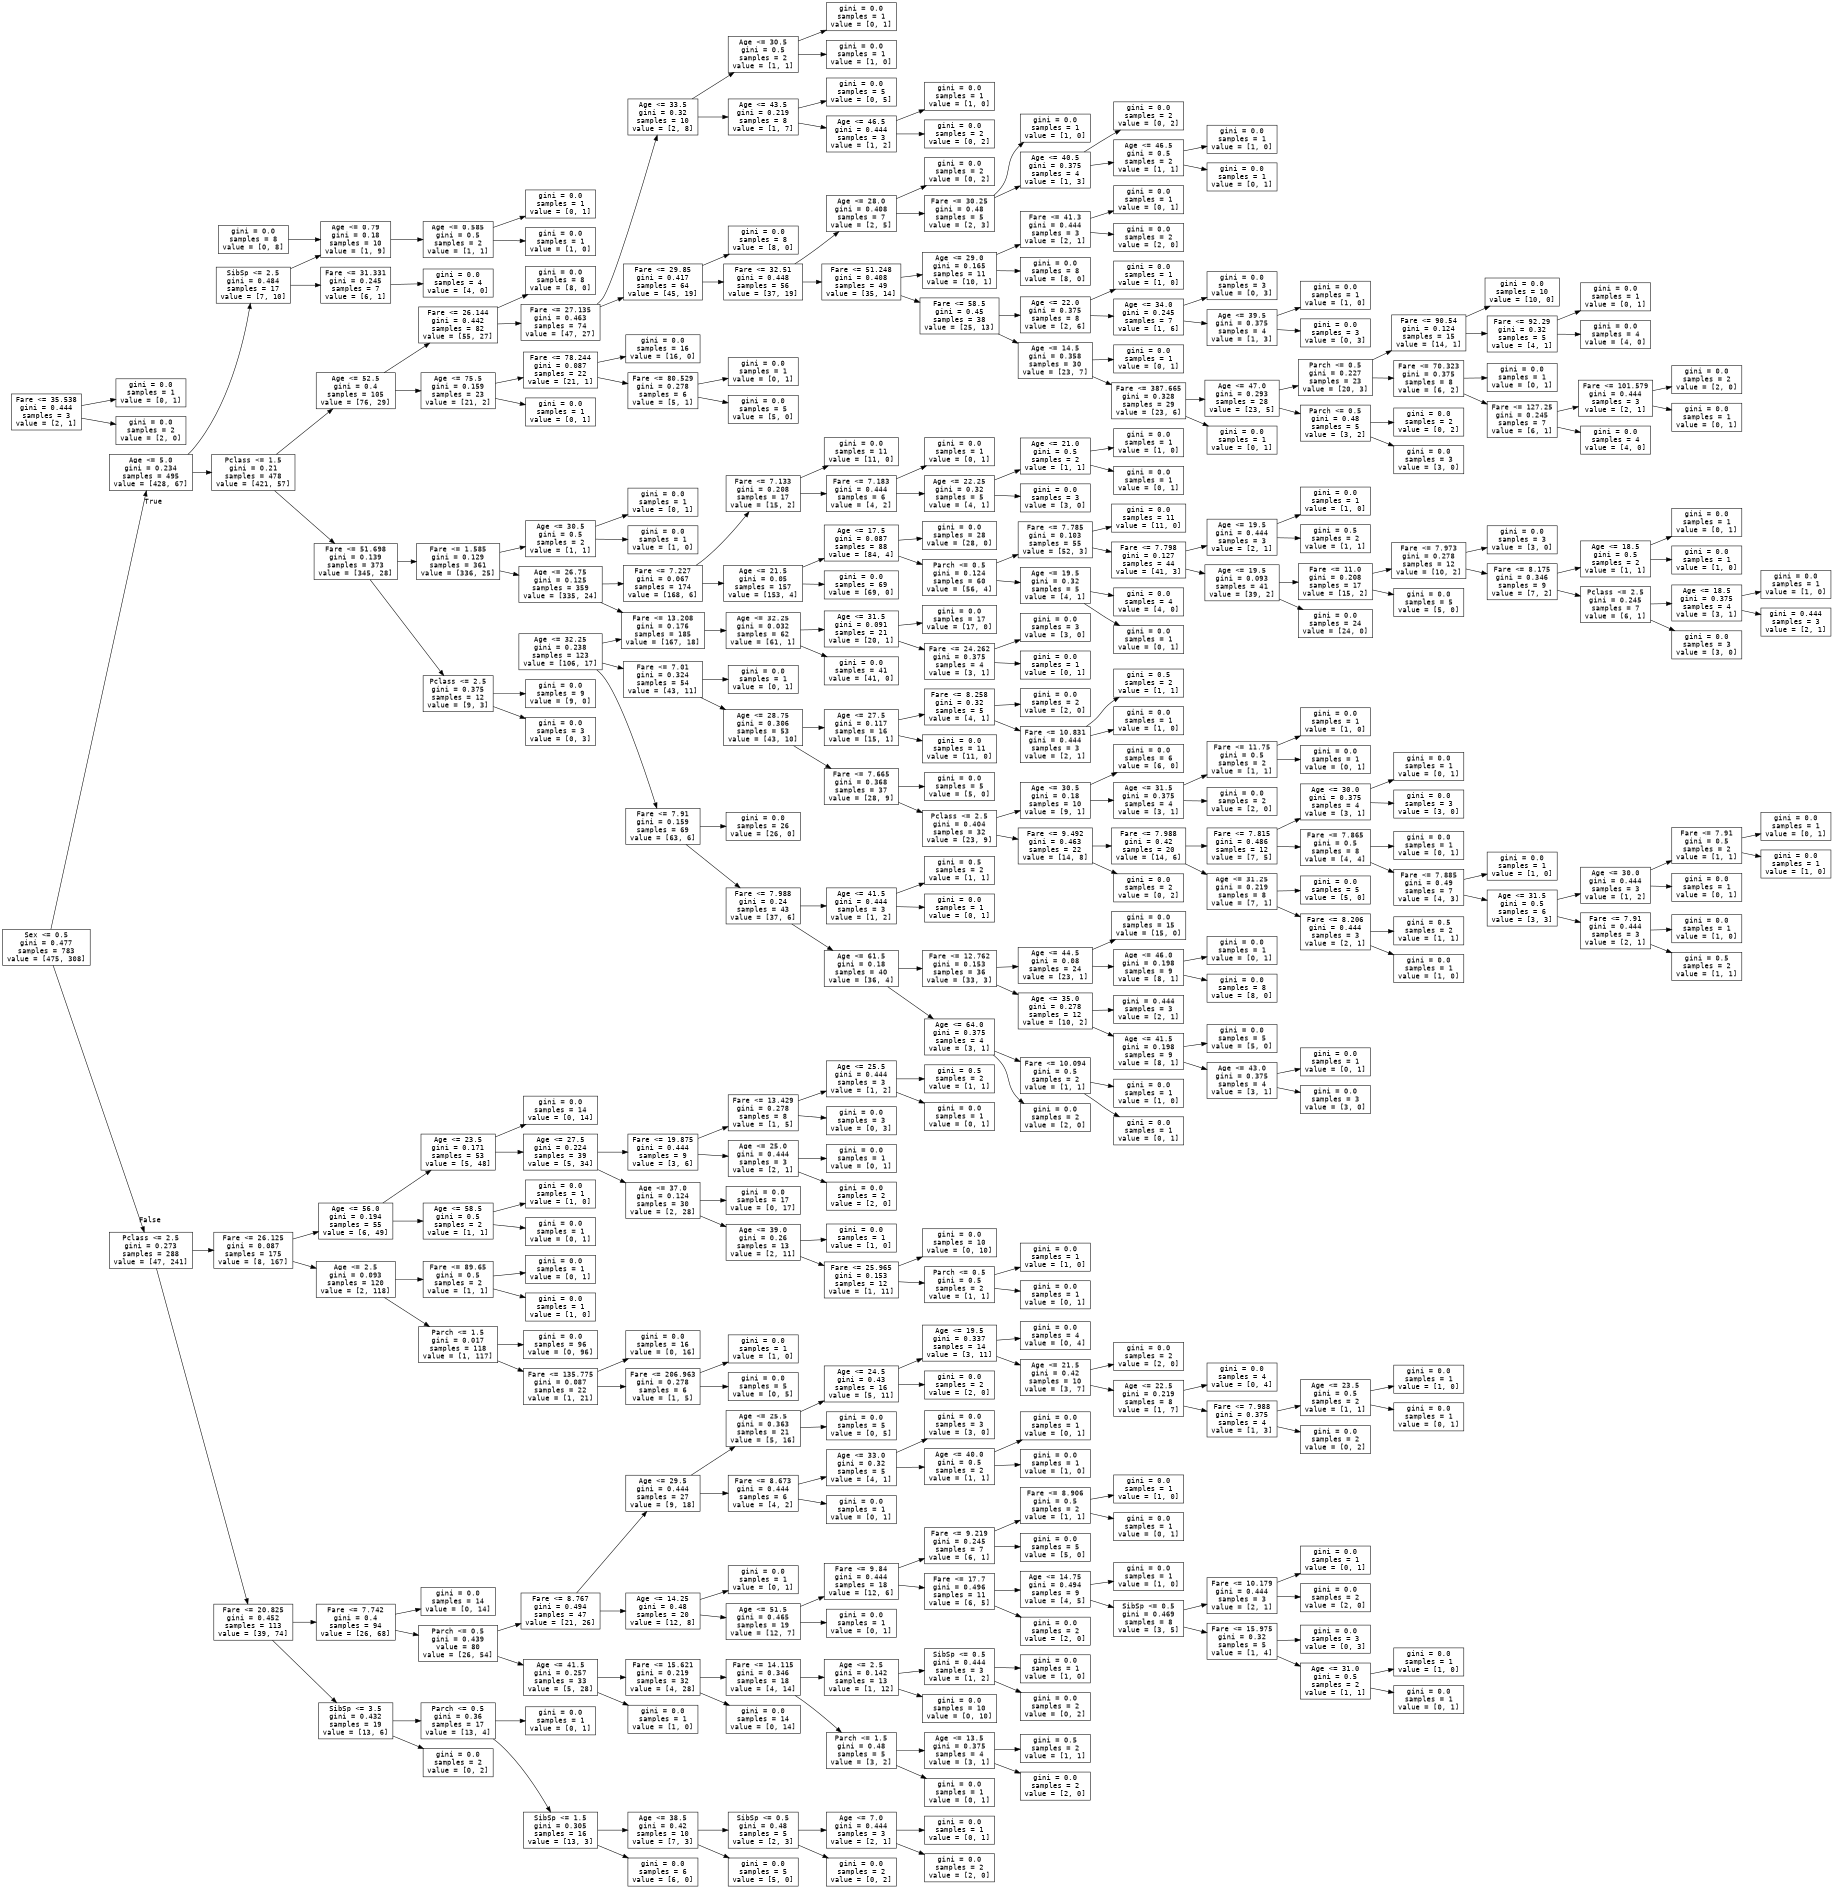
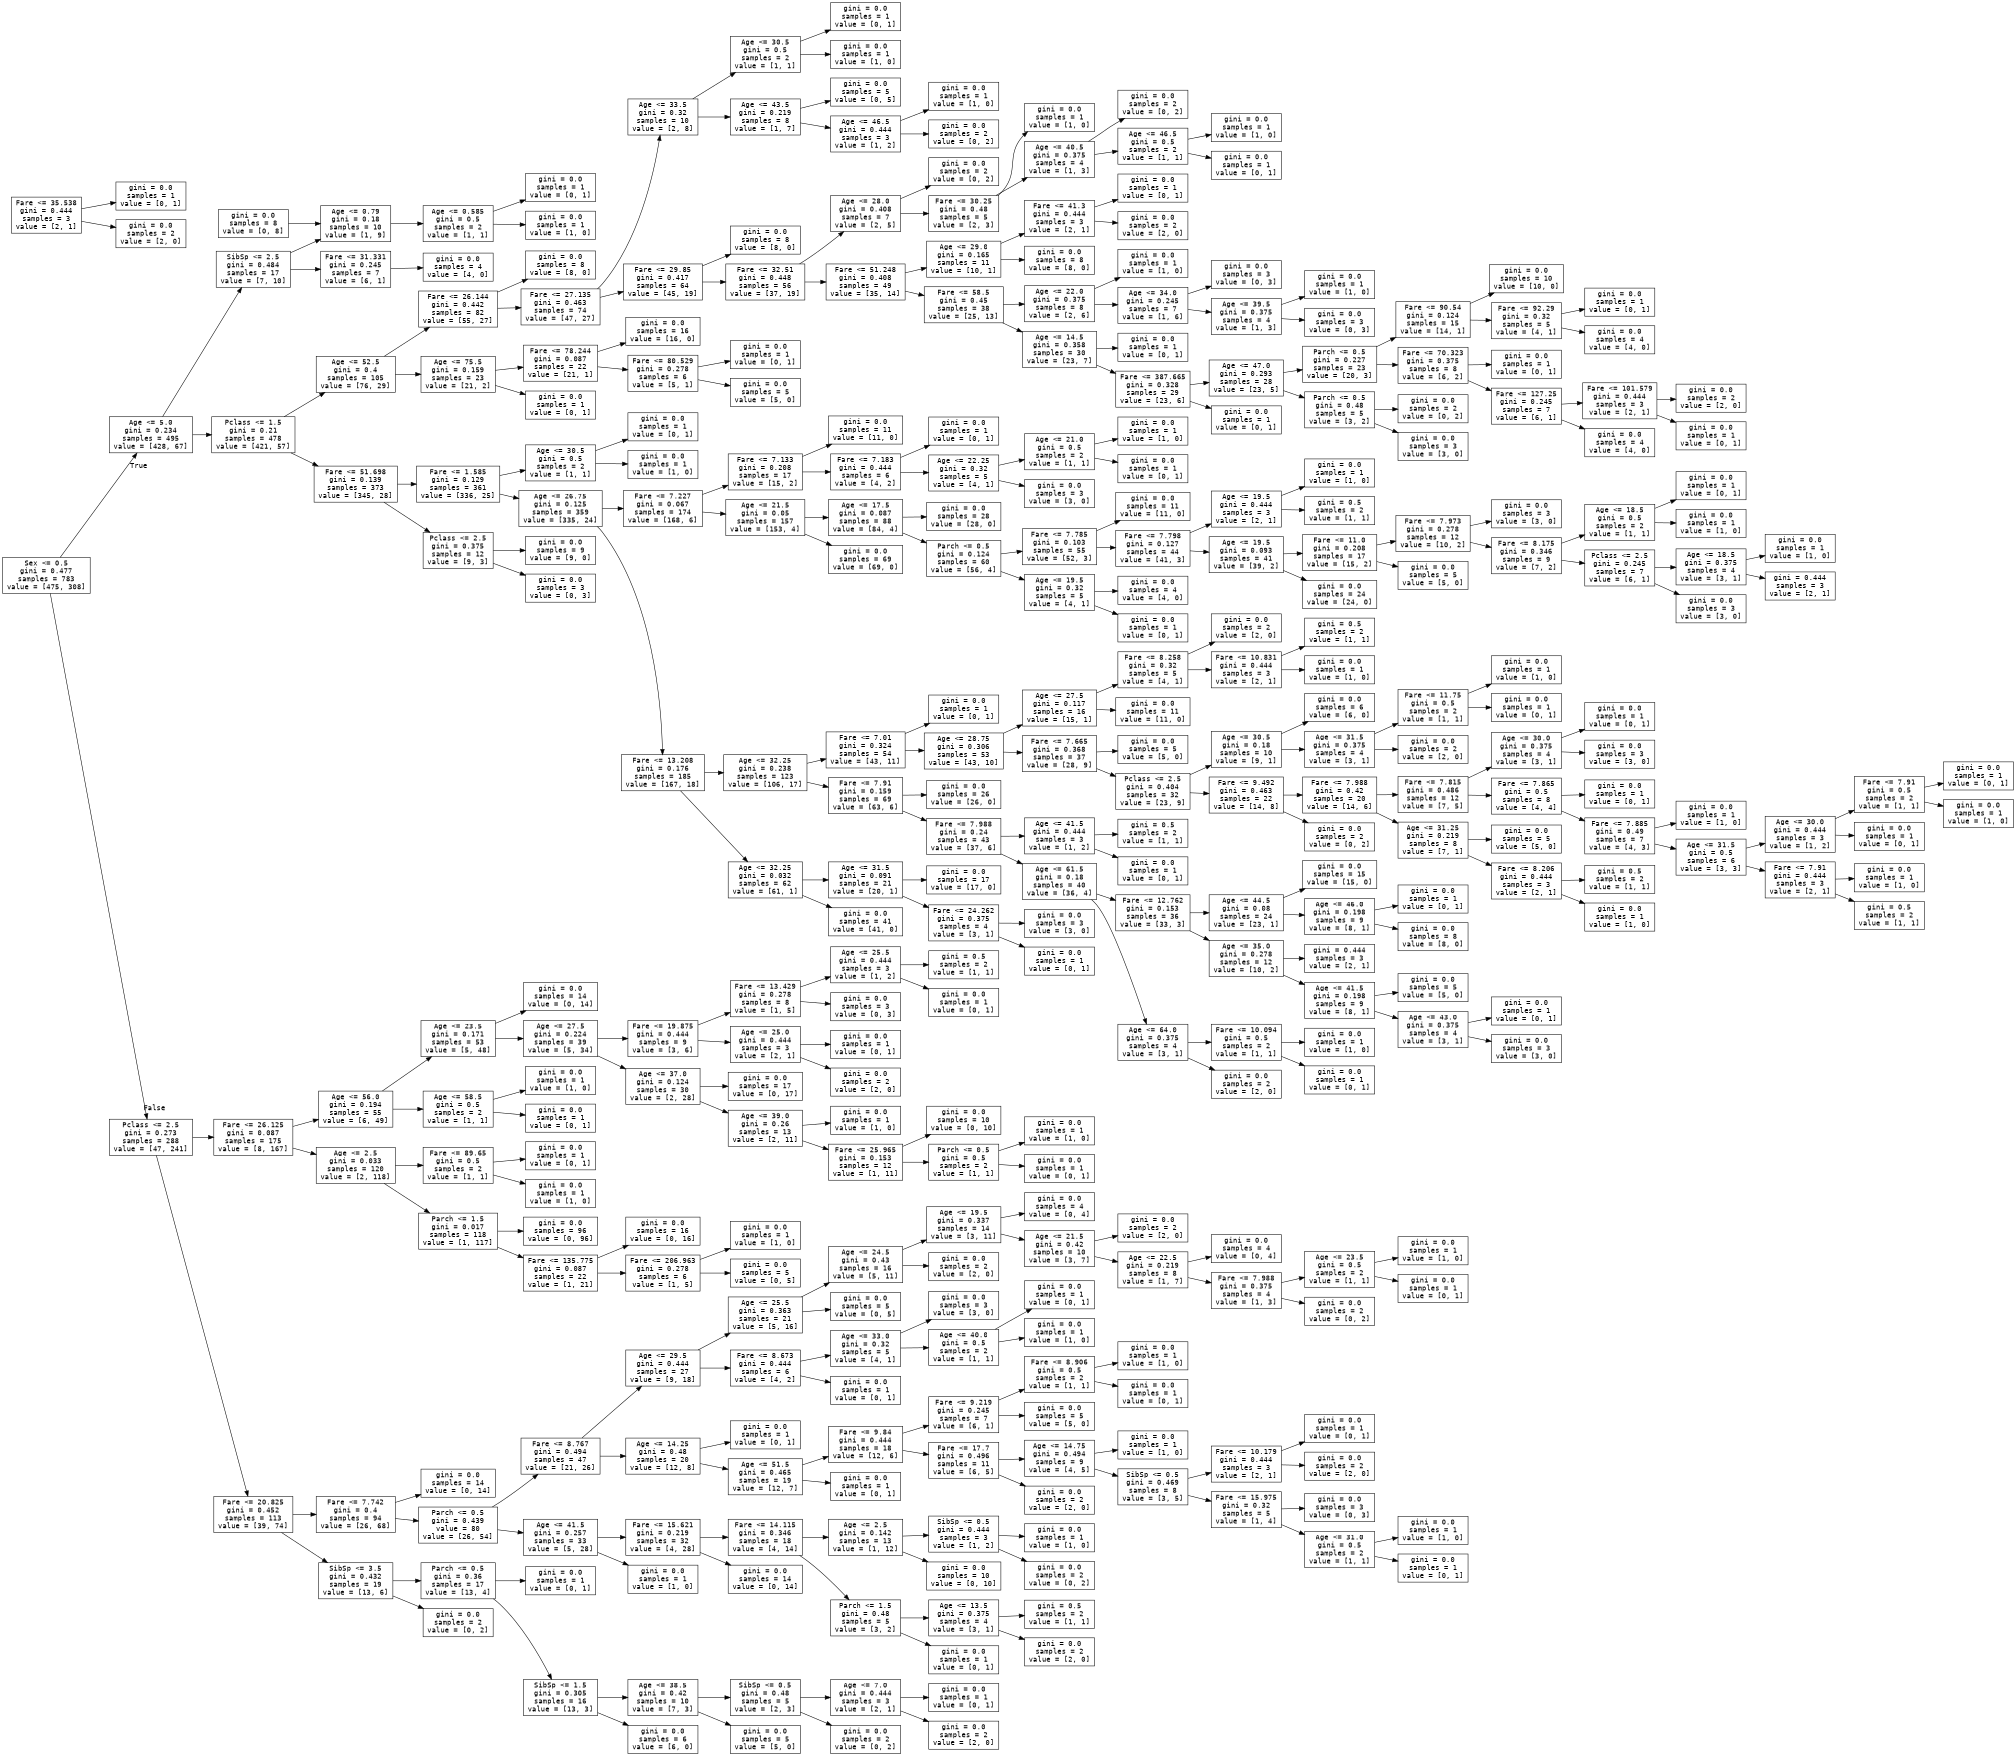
edge "Age <= 32.25 gini = 0.238 samples = 123 value = [106, 17]" -> "Fare <= 13.208 gini = 0.176 samples = 185 value = [167, 18]": reversed
node "Age <= 2.5 gini = 0.093 samples = 120 value = [2, 118]": label "Age <= 2.5 gini = 0.093 samples = 120 value = [2, 118]" -> "Age <= 2.5 gini = 0.033 samples = 120 value = [2, 118]"
